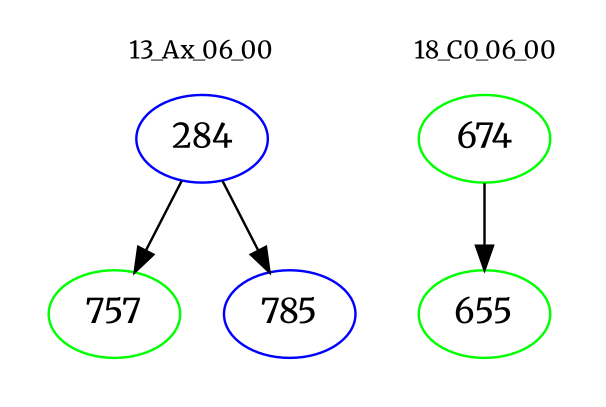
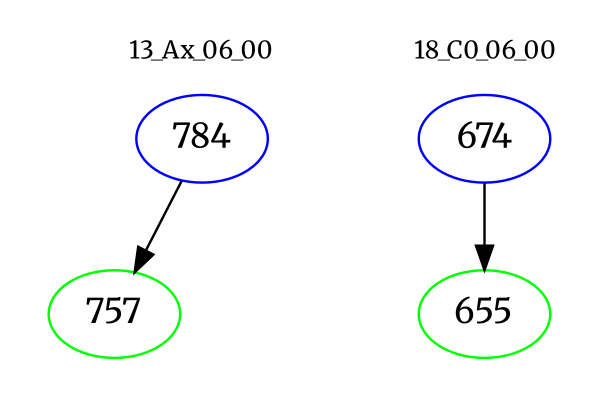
node "284": label "284" -> "784"
node "674": color green -> blue
node "785": removed
